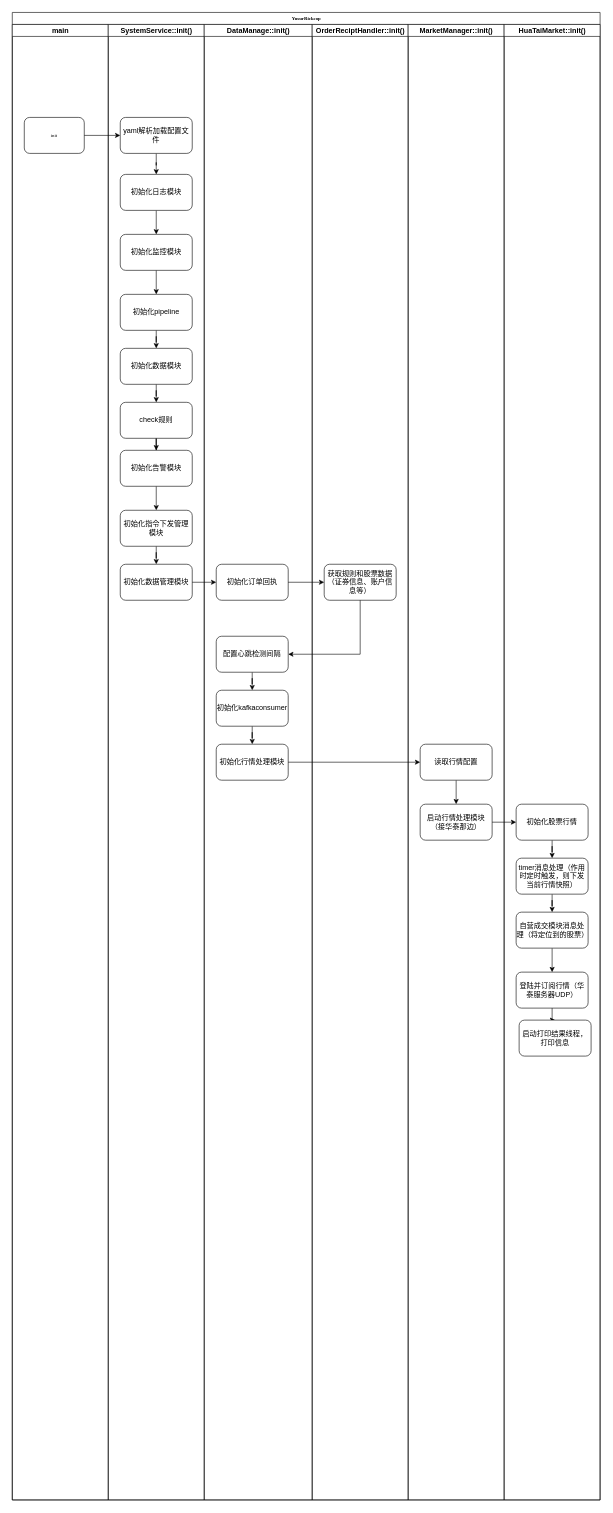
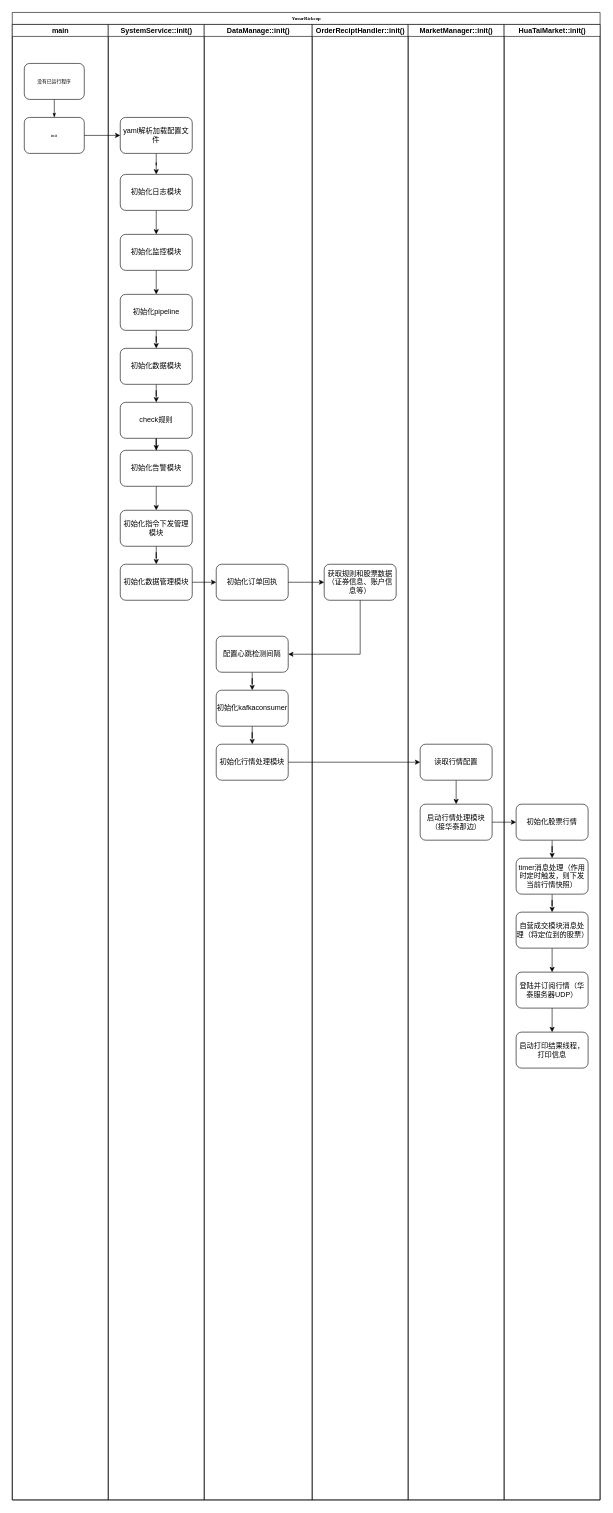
node "没有已运行程序": added
edge "没有已运行程序" -> "init": added
node "启动打印结果线程，打印信息": moved (555, 1038) -> (552, 1050)
